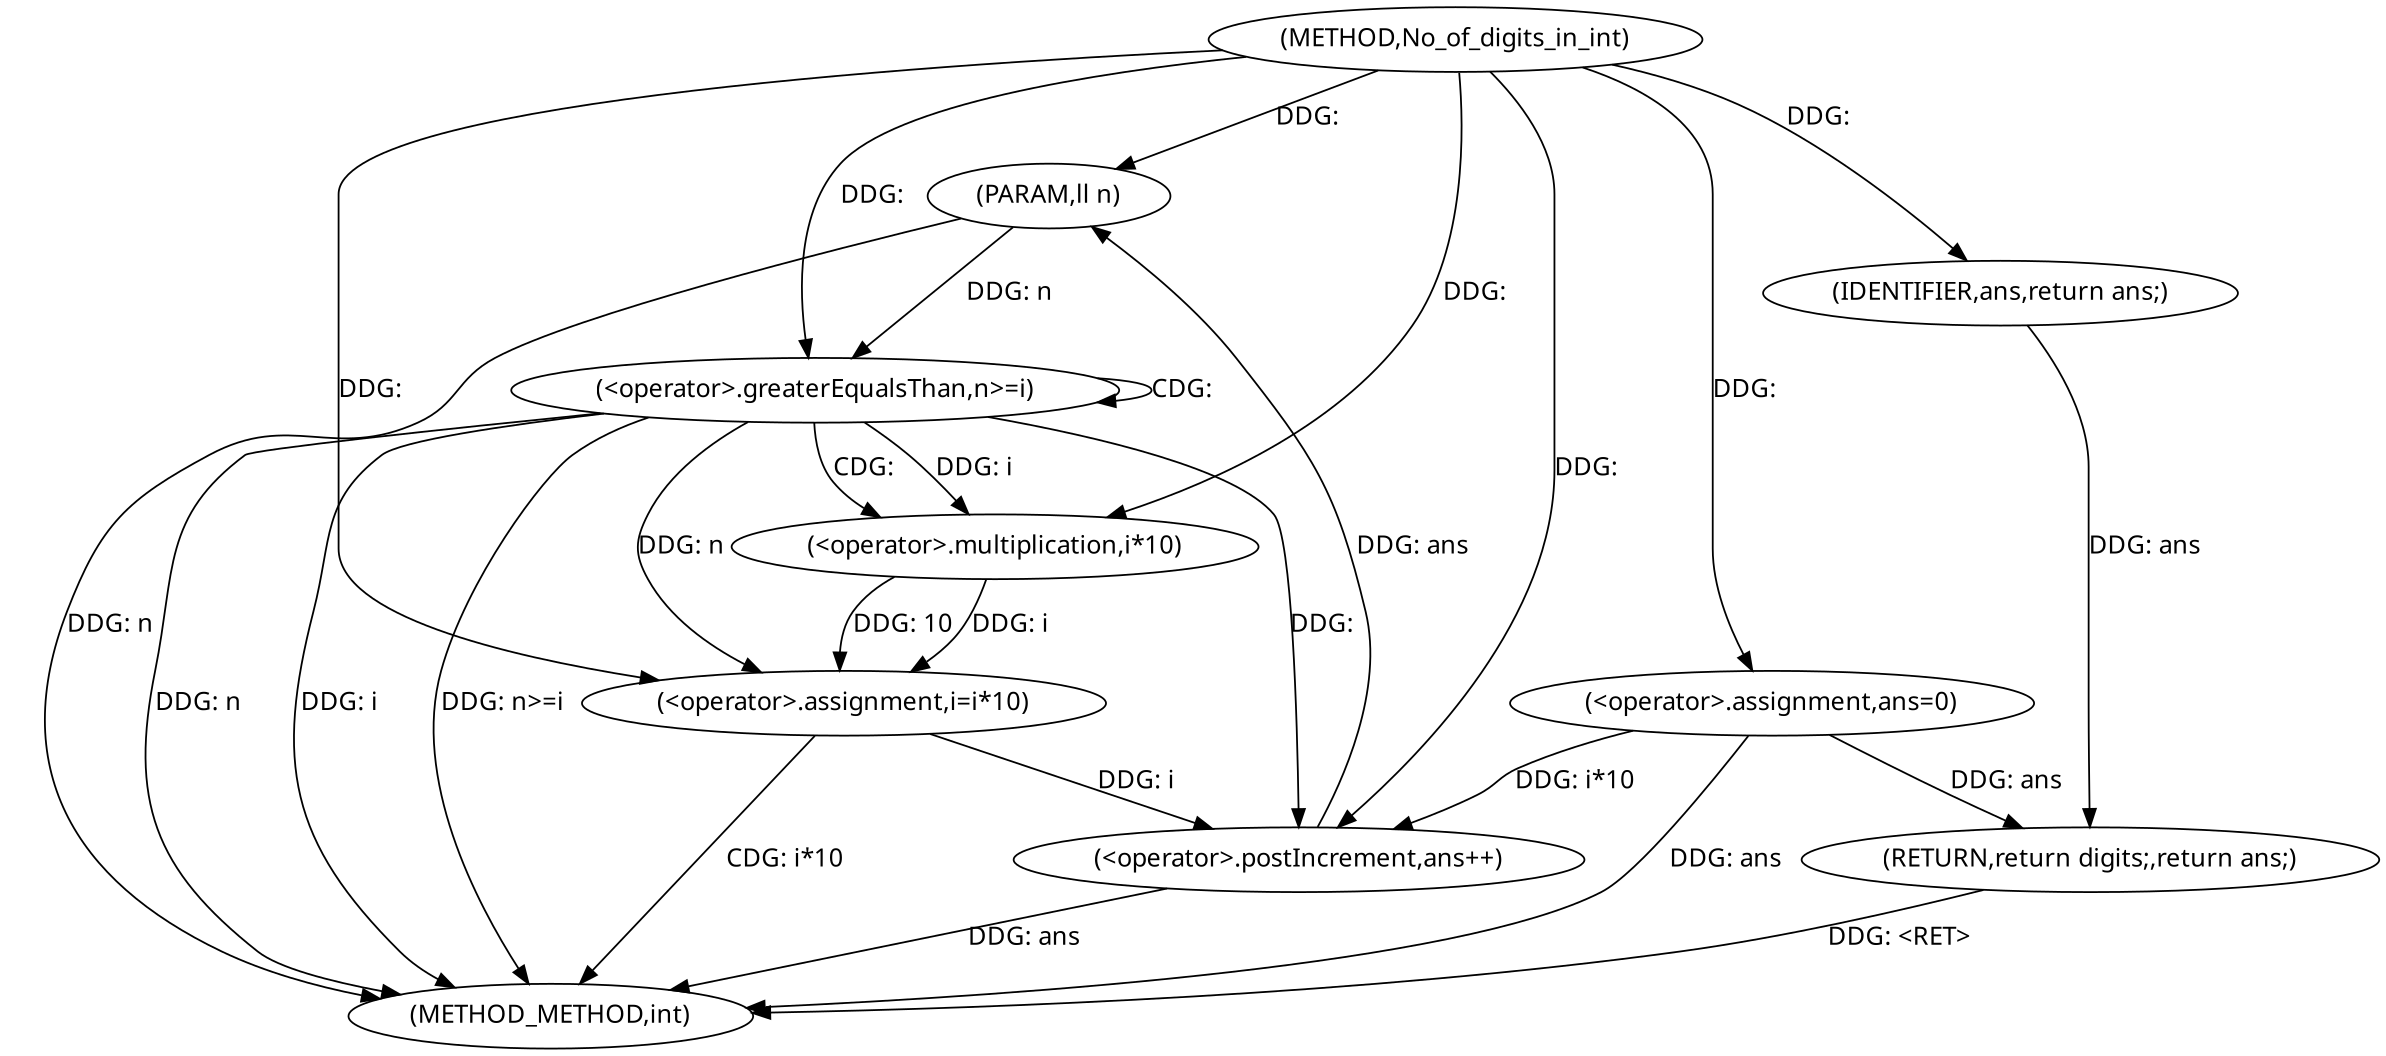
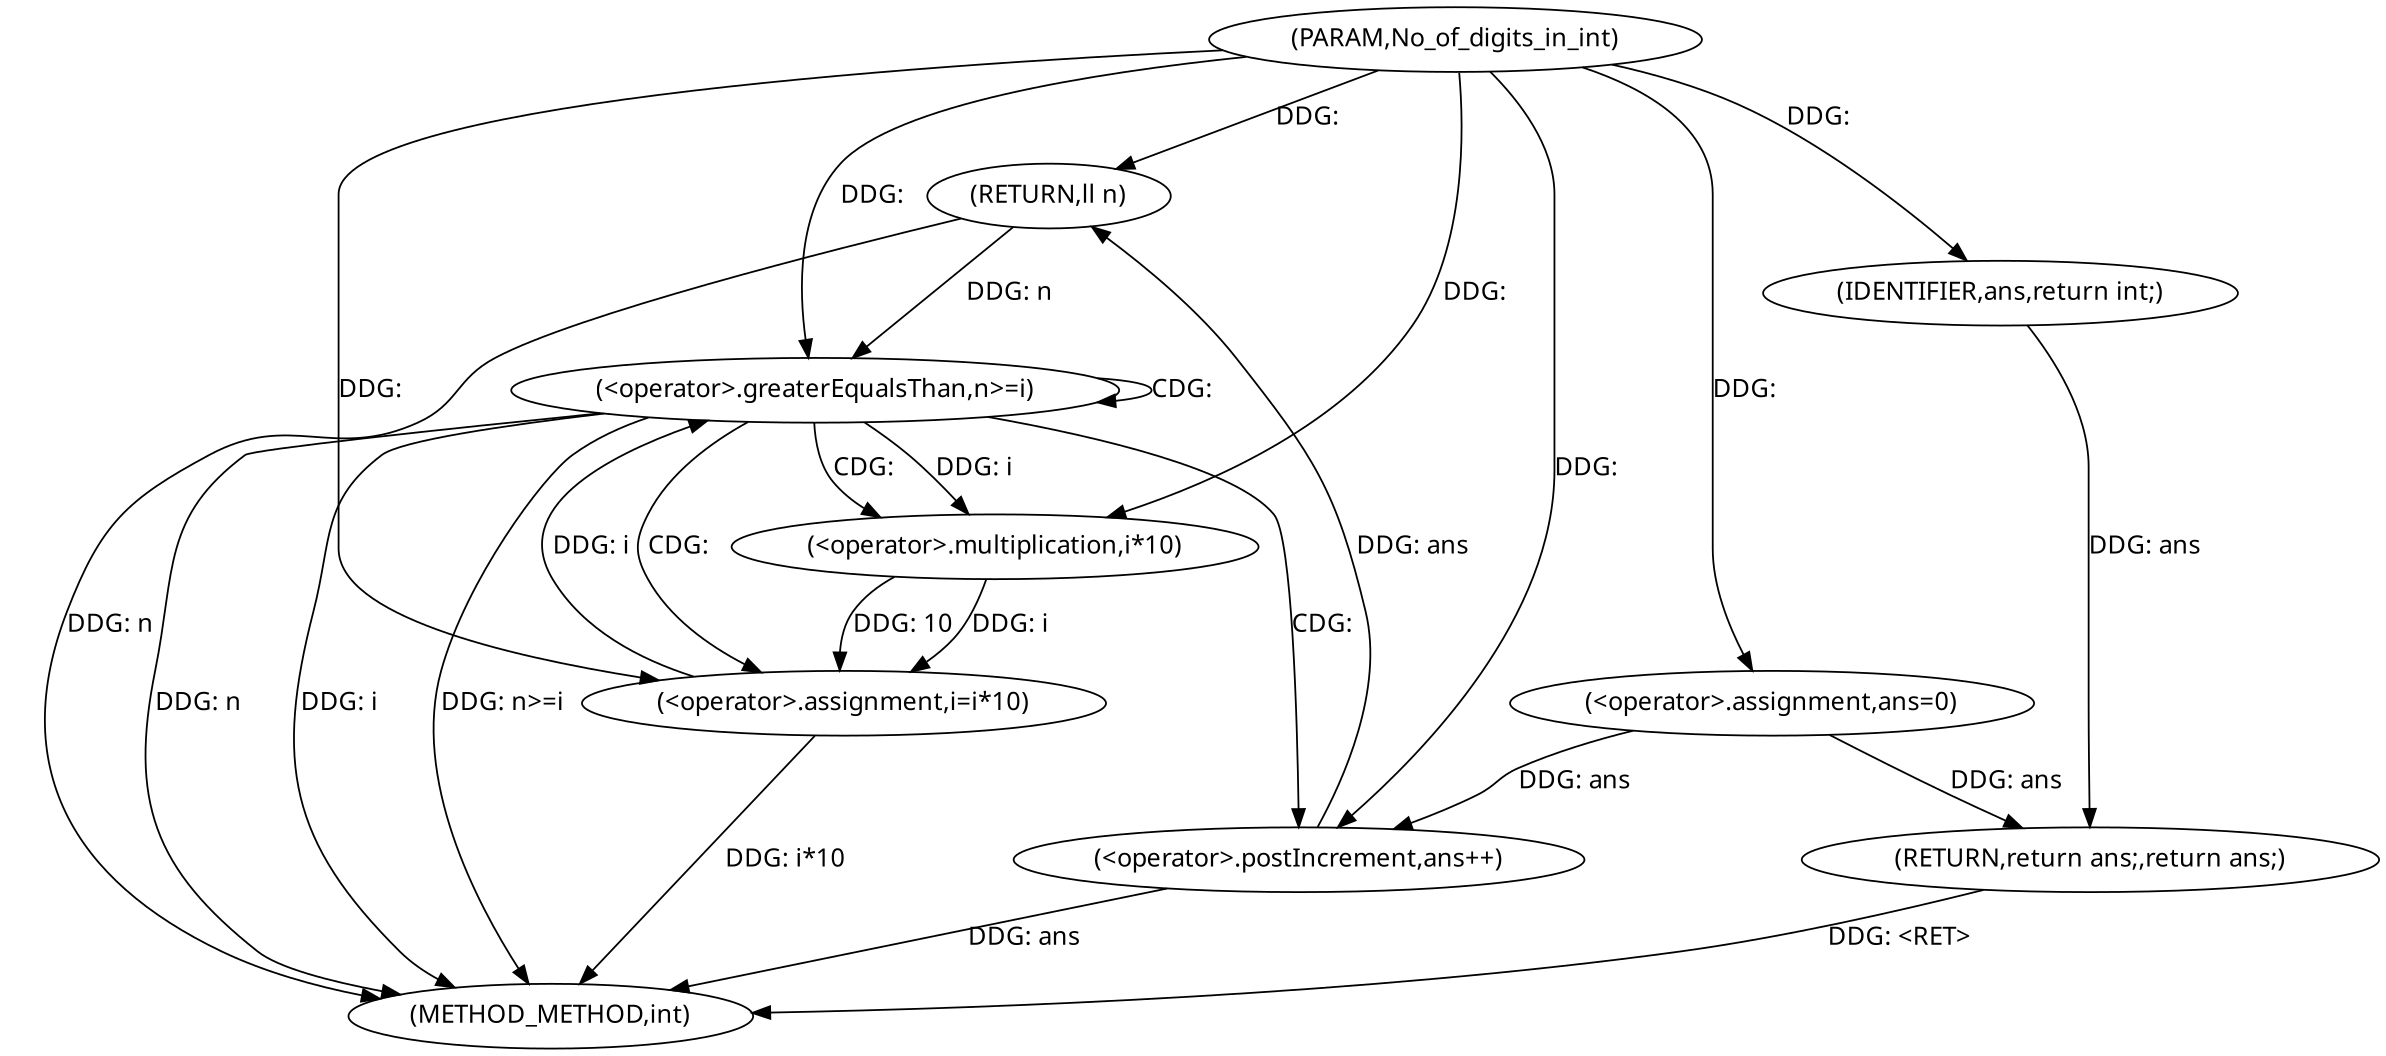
node "(METHOD,No_of_digits_in_int)": label "(METHOD,No_of_digits_in_int)" -> "(PARAM,No_of_digits_in_int)"
node "(PARAM,ll n)": label "(PARAM,ll n)" -> "(RETURN,ll n)"
node "(IDENTIFIER,ans,return ans;)": label "(IDENTIFIER,ans,return ans;)" -> "(IDENTIFIER,ans,return int;)"
edge "(<operator>.greaterEqualsThan,n>=i)" -> "(<operator>.assignment,i=i*10)": label "DDG: n" -> "CDG: "
edge "(<operator>.greaterEqualsThan,n>=i)" -> "(<operator>.postIncrement,ans++)": label "DDG: " -> "CDG: "
edge "(<operator>.assignment,i=i*10)" -> "(<operator>.postIncrement,ans++)": now "(<operator>.assignment,i=i*10)" -> "(<operator>.greaterEqualsThan,n>=i)"
edge "(<operator>.assignment,ans=0)" -> "(<operator>.postIncrement,ans++)": label "DDG: i*10" -> "DDG: ans"
edge "(<operator>.assignment,i=i*10)" -> "(METHOD_METHOD,int)": label "CDG: i*10" -> "DDG: i*10"
node "(RETURN,return digits;,return ans;)": label "(RETURN,return digits;,return ans;)" -> "(RETURN,return ans;,return ans;)"
edge "(<operator>.assignment,ans=0)" -> "(METHOD_METHOD,int)": removed, label "DDG: ans"
